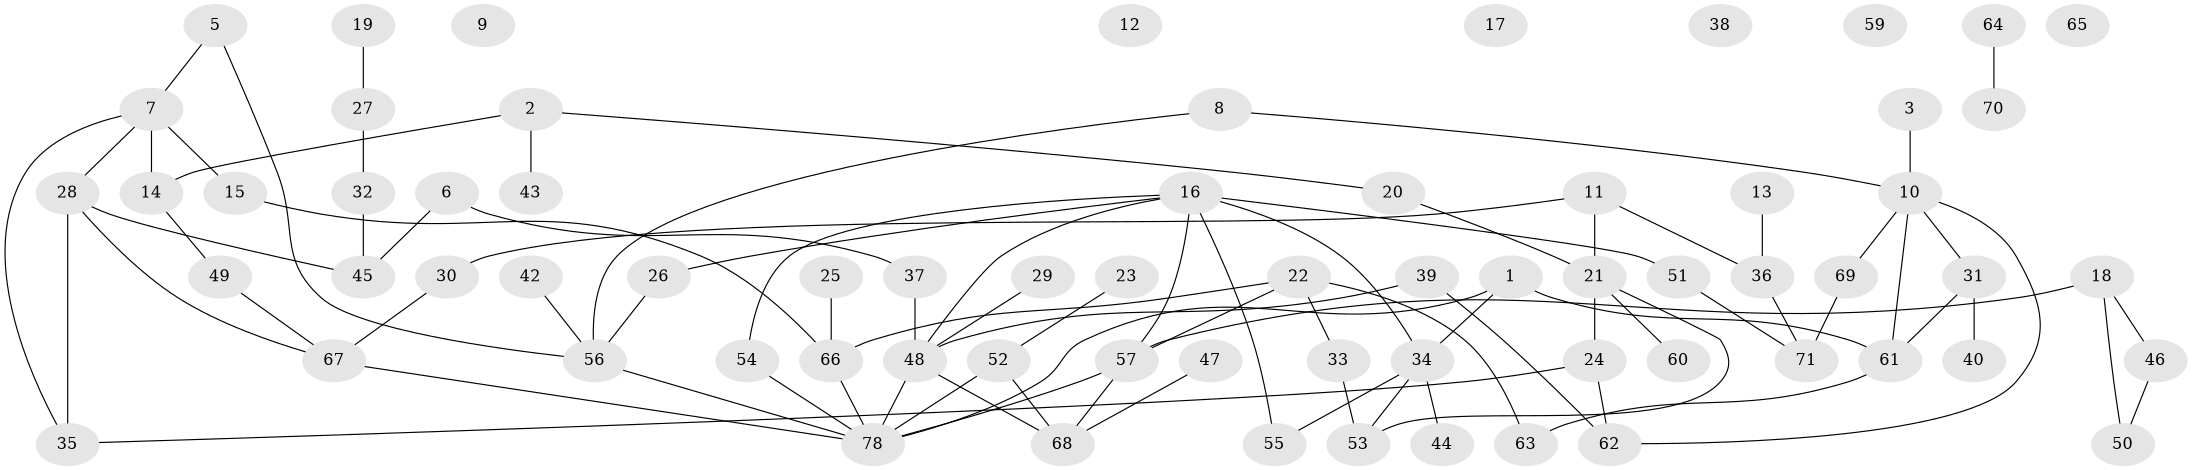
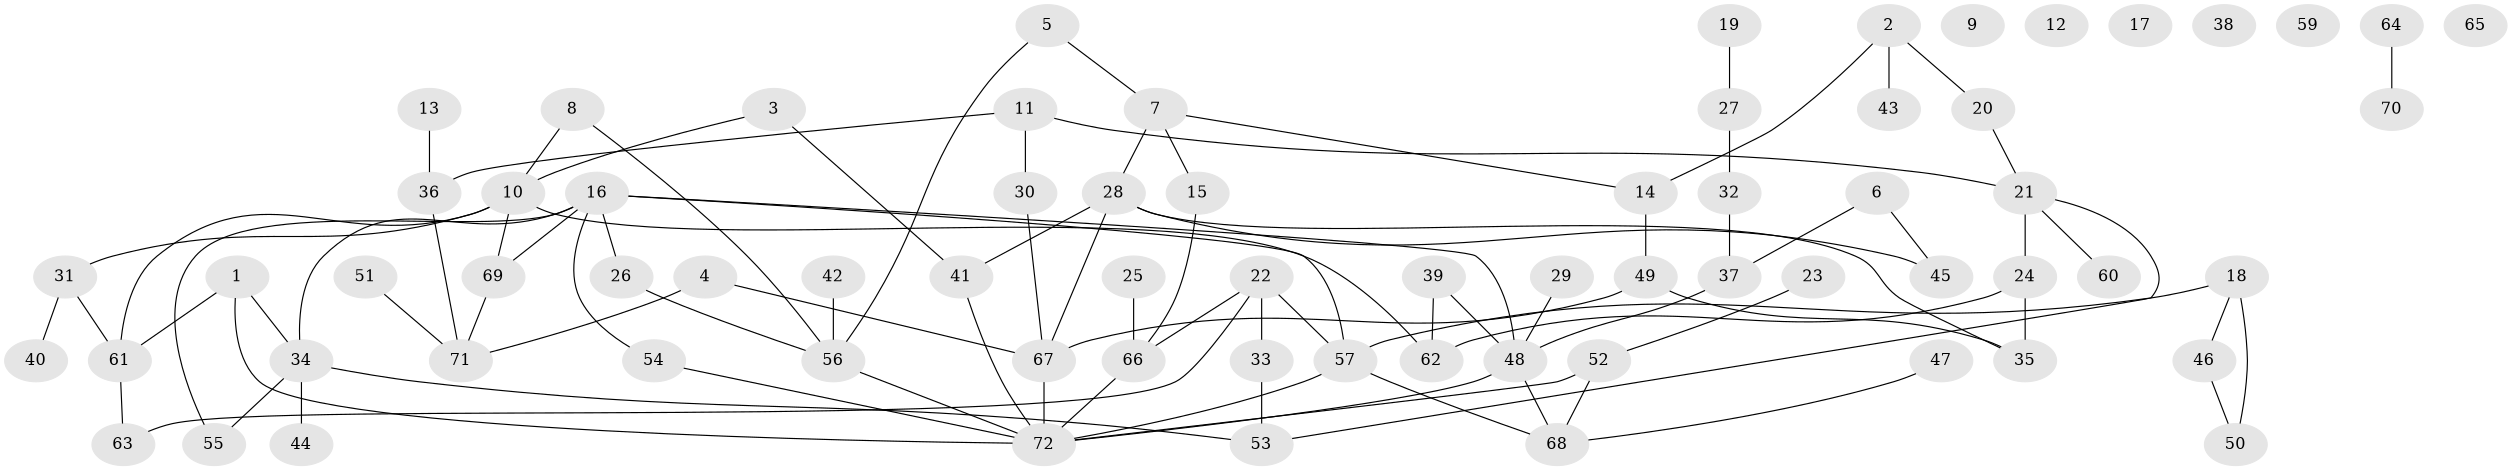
edge "16" -- "51": now "16" -- "69"
edge "32" -- "45": now "32" -- "37"
edge "7" -- "35": now "49" -- "35"
node "4": added
node "41": added
node "78": label "78" -> "72"
